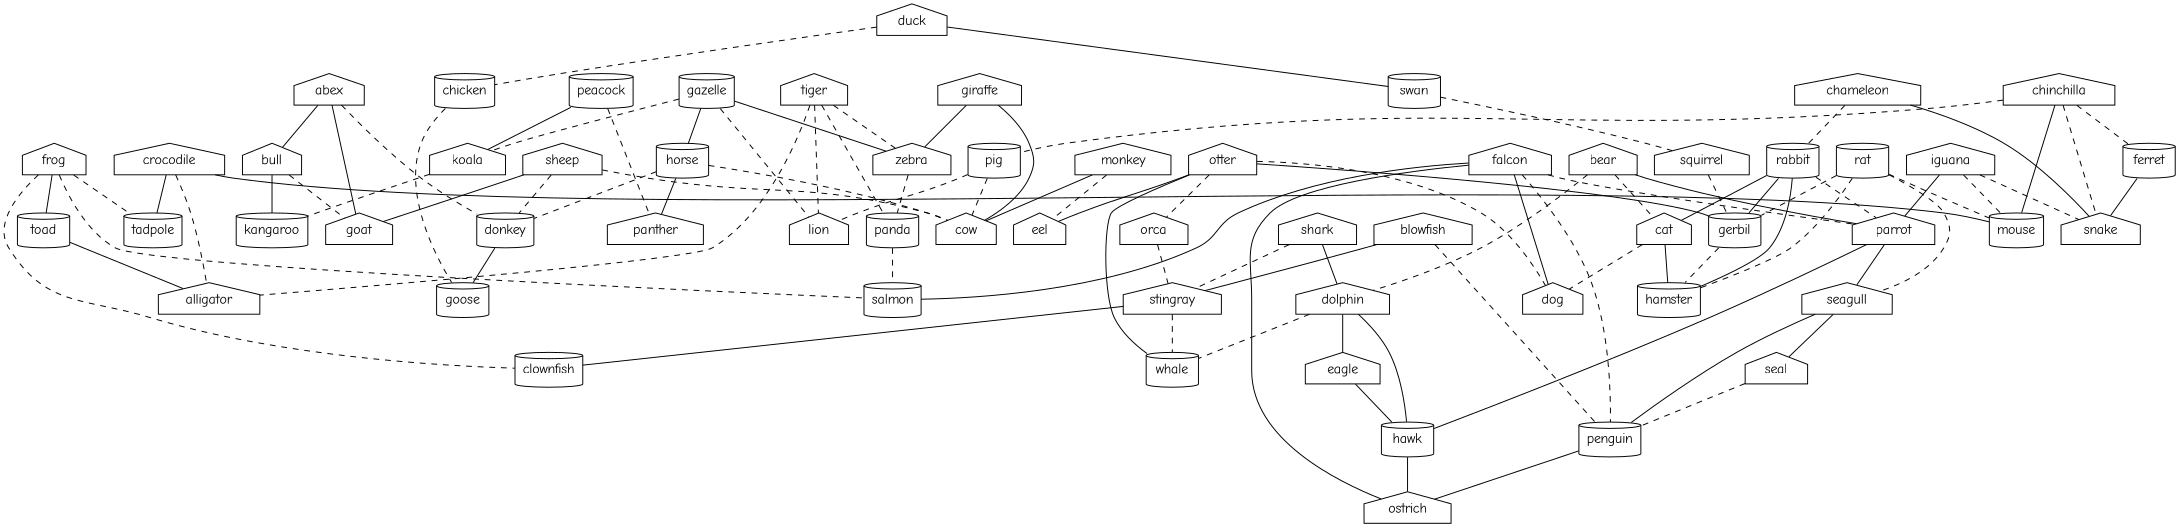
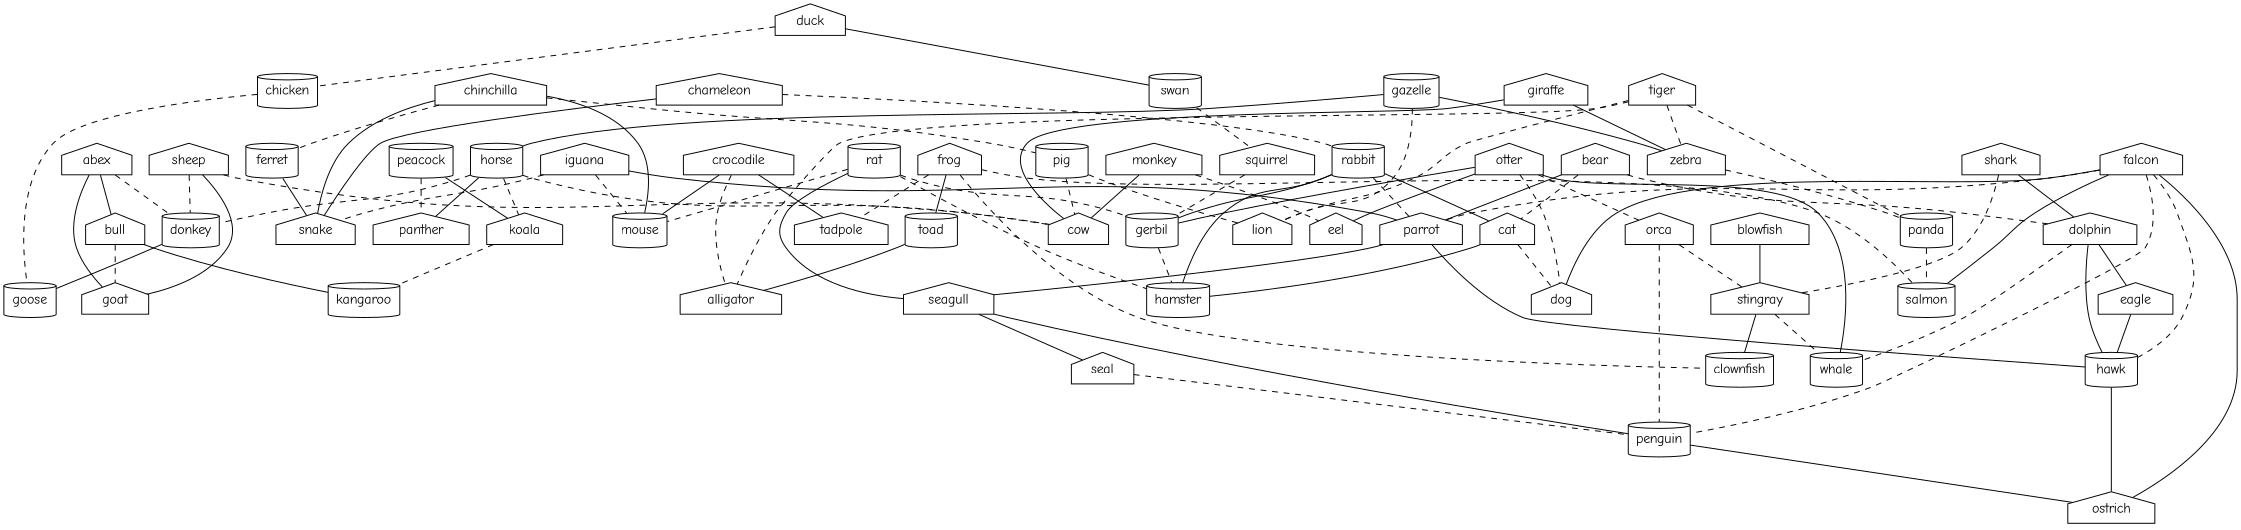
edge "gazelle" -- "koala": now "horse" -- "koala"
edge "chinchilla" -- "snake": style dashed -> solid
node "tadpole": shape cylinder -> house
edge "rat" -- "seagull": style dashed -> solid
edge "falcon" -- "hawk": added
edge "blowfish" -- "penguin": now "orca" -- "penguin"
